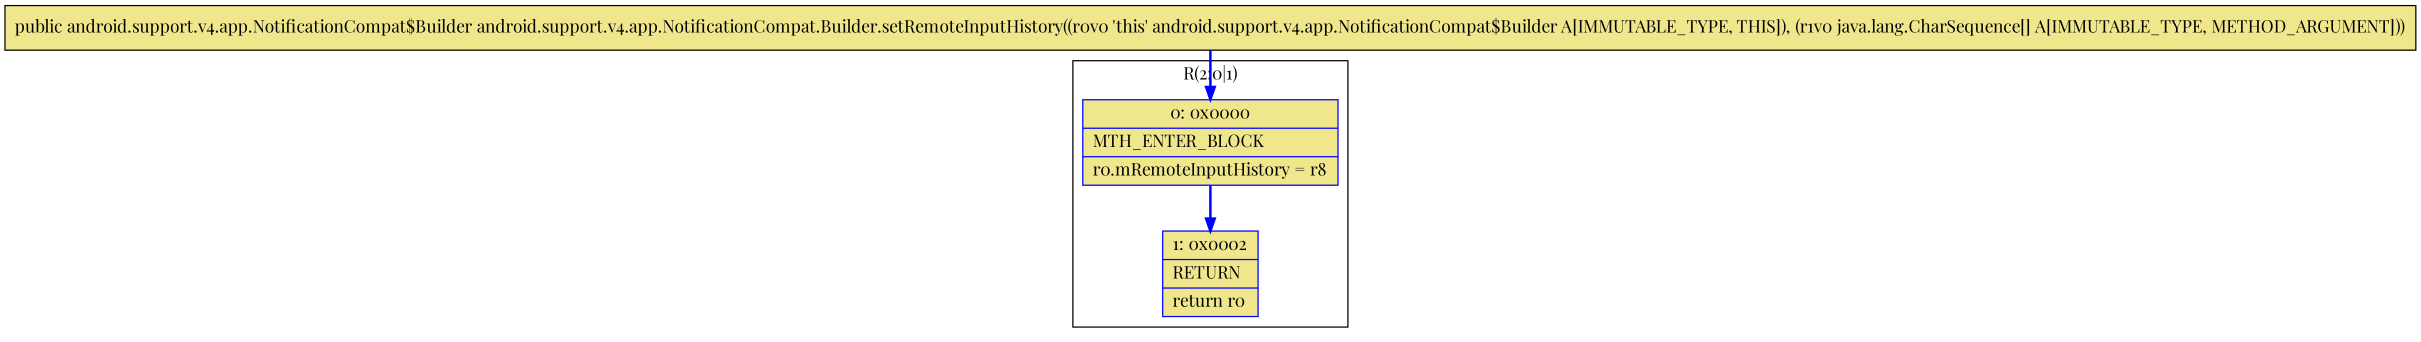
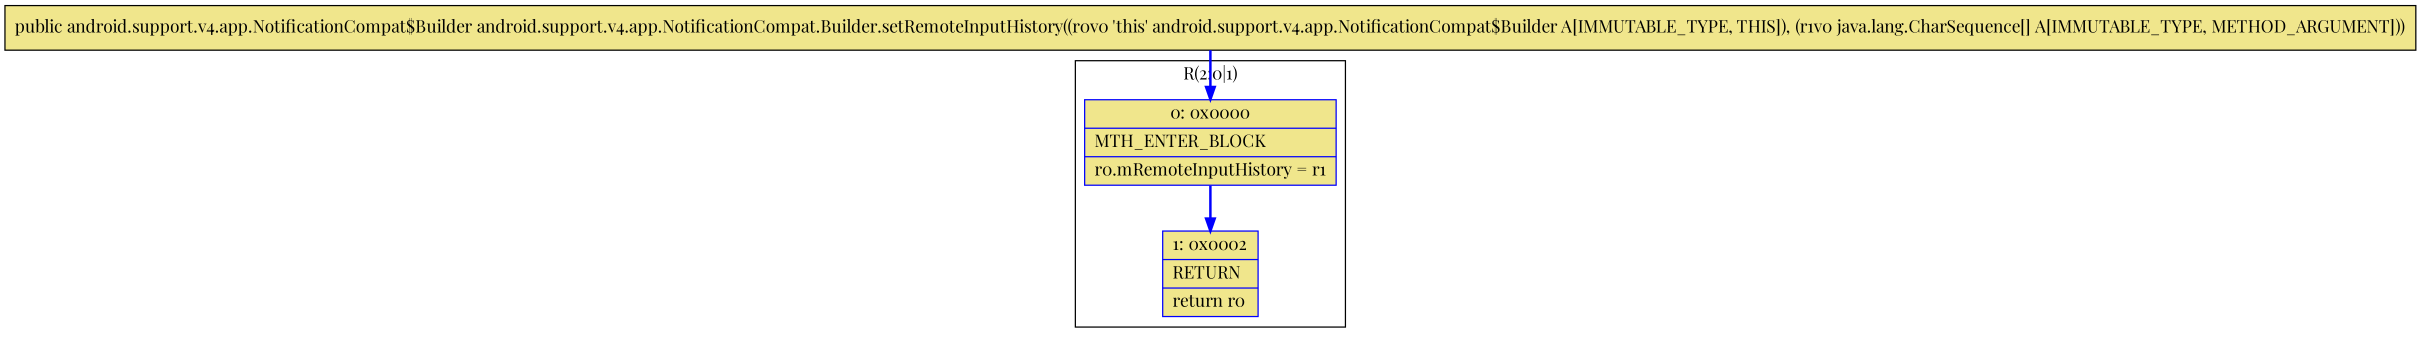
node "0: 0x0000": text "r0.mRemoteInputHistory = r8" -> "r0.mRemoteInputHistory = r1"
